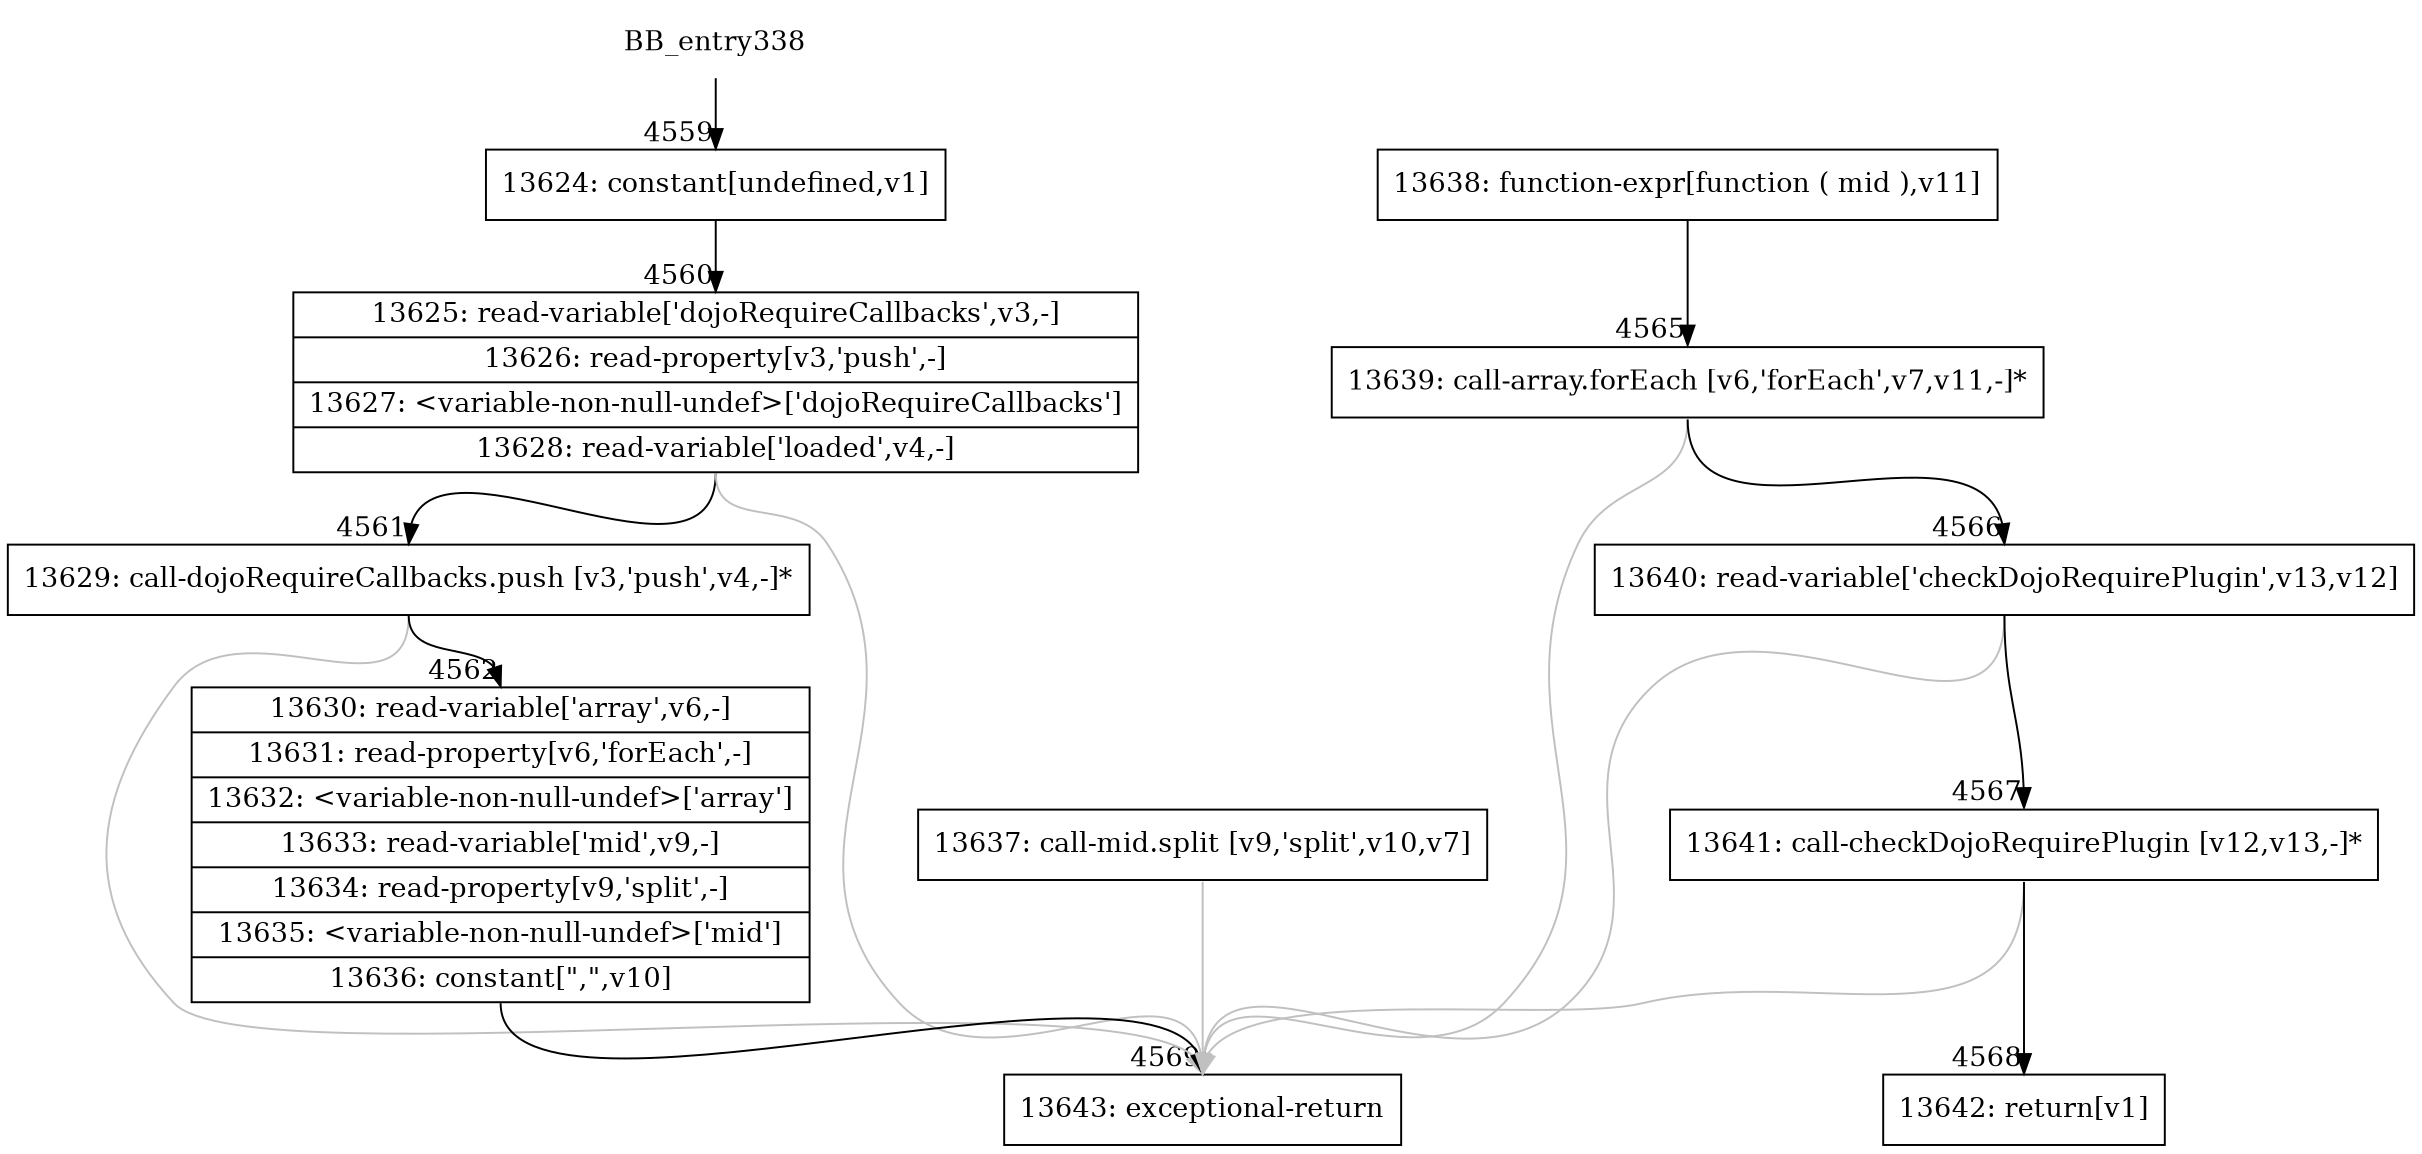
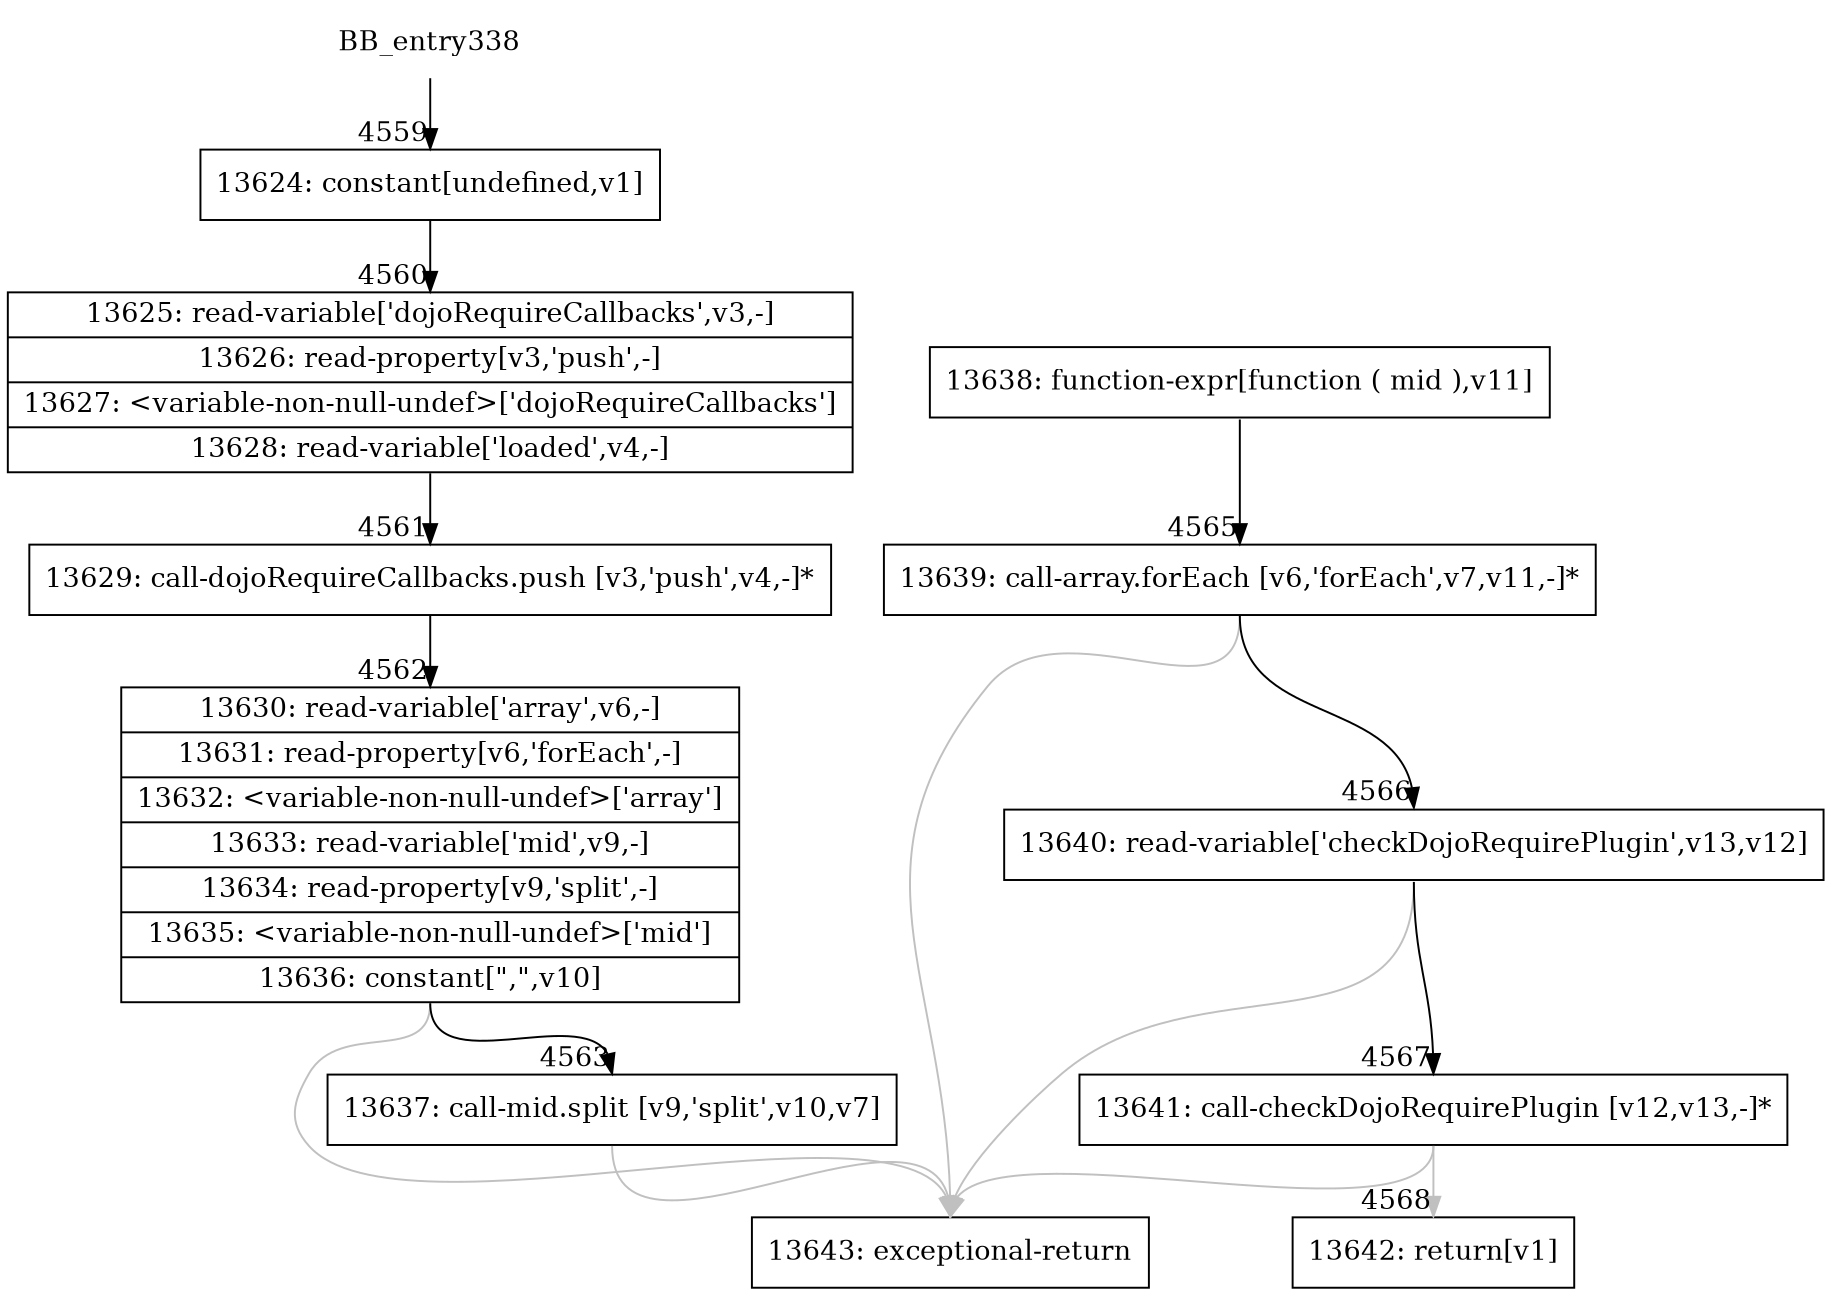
edge "13625: read-variable['dojoRequireCallbacks',v3,-]" -> "13643: exceptional-return": removed
edge "13641: call-checkDojoRequirePlugin [v12,v13,-]*" -> "13642: return[v1]": color black -> gray
edge "13629: call-dojoRequireCallbacks.push [v3,'push',v4,-]*" -> "13643: exceptional-return": removed
edge "13630: read-variable['array',v6,-]" -> "13637: call-mid.split [v9,'split',v10,v7]": added
edge "13630: read-variable['array',v6,-]" -> "13643: exceptional-return": color black -> gray
